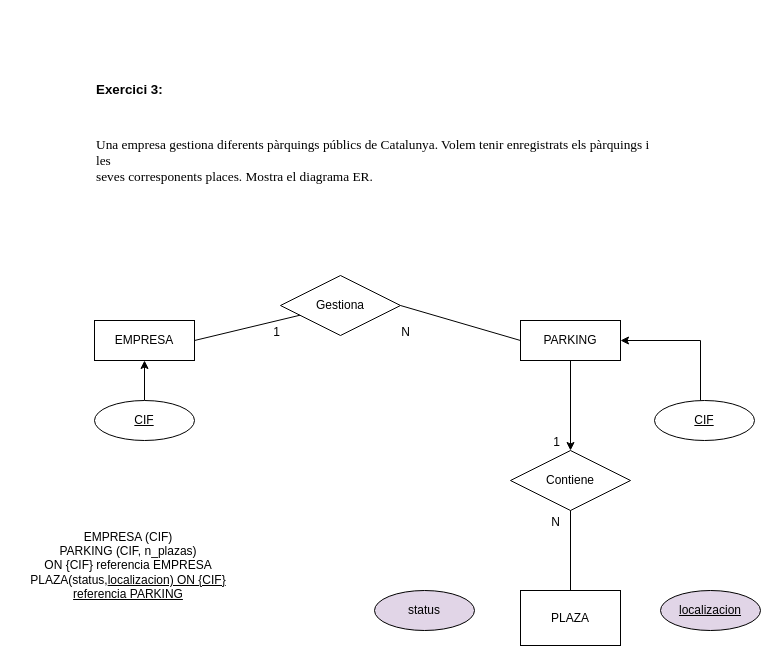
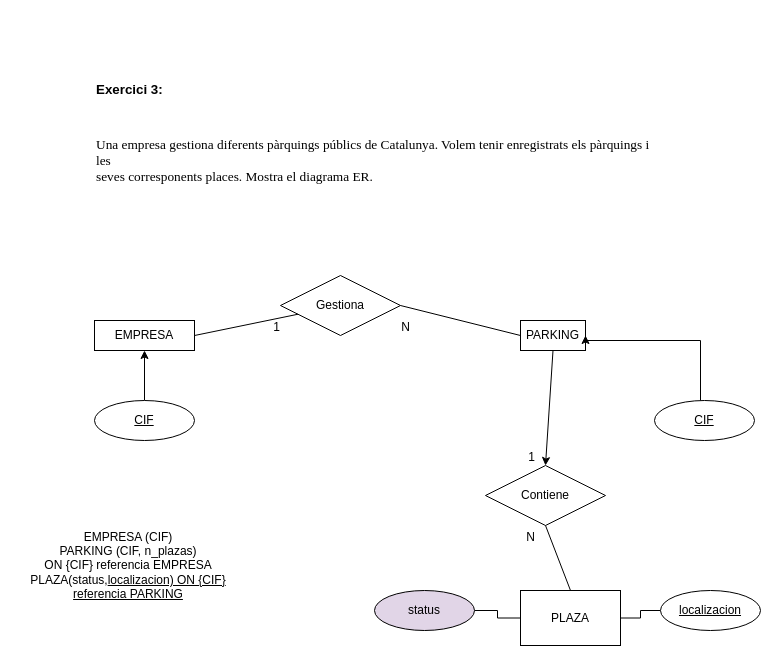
node "EMPRESA": size 100x40 -> 100x30
node "PARKING": size 100x40 -> 65x30
node "Contiene": moved (571, 481) -> (546, 496)
node "localizacion": fillcolor #e1d5e7 -> #ffffff
edge "status" -- "PLAZA": added
edge "localizacion" -- "PLAZA": added
